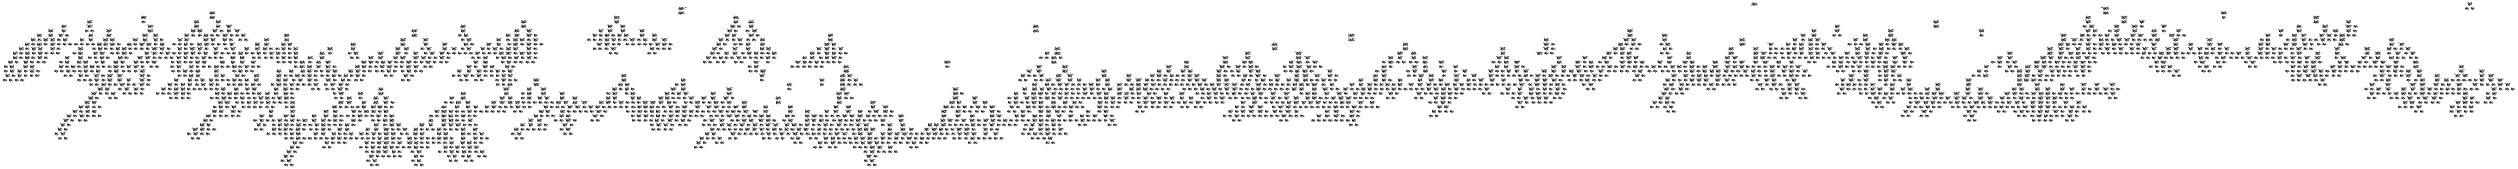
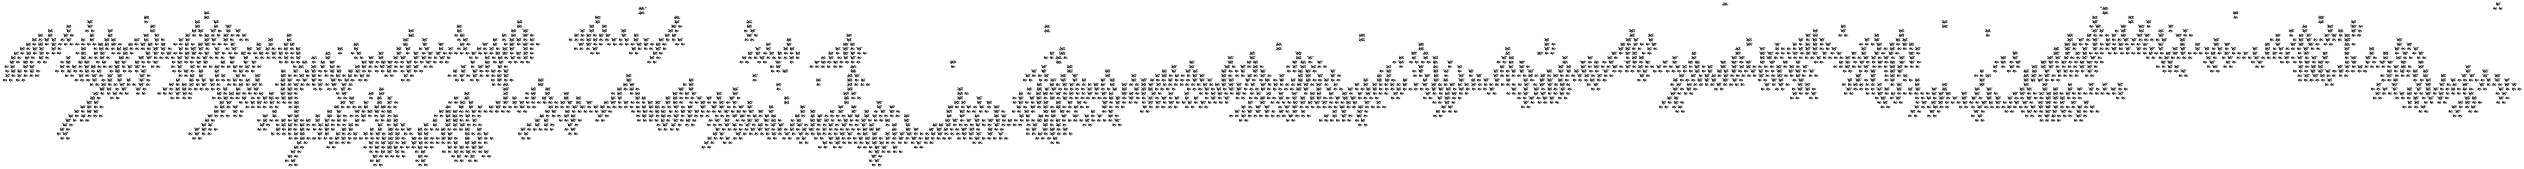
node "gini = 0.0 samples = 12 value = [0, 15]": removed
